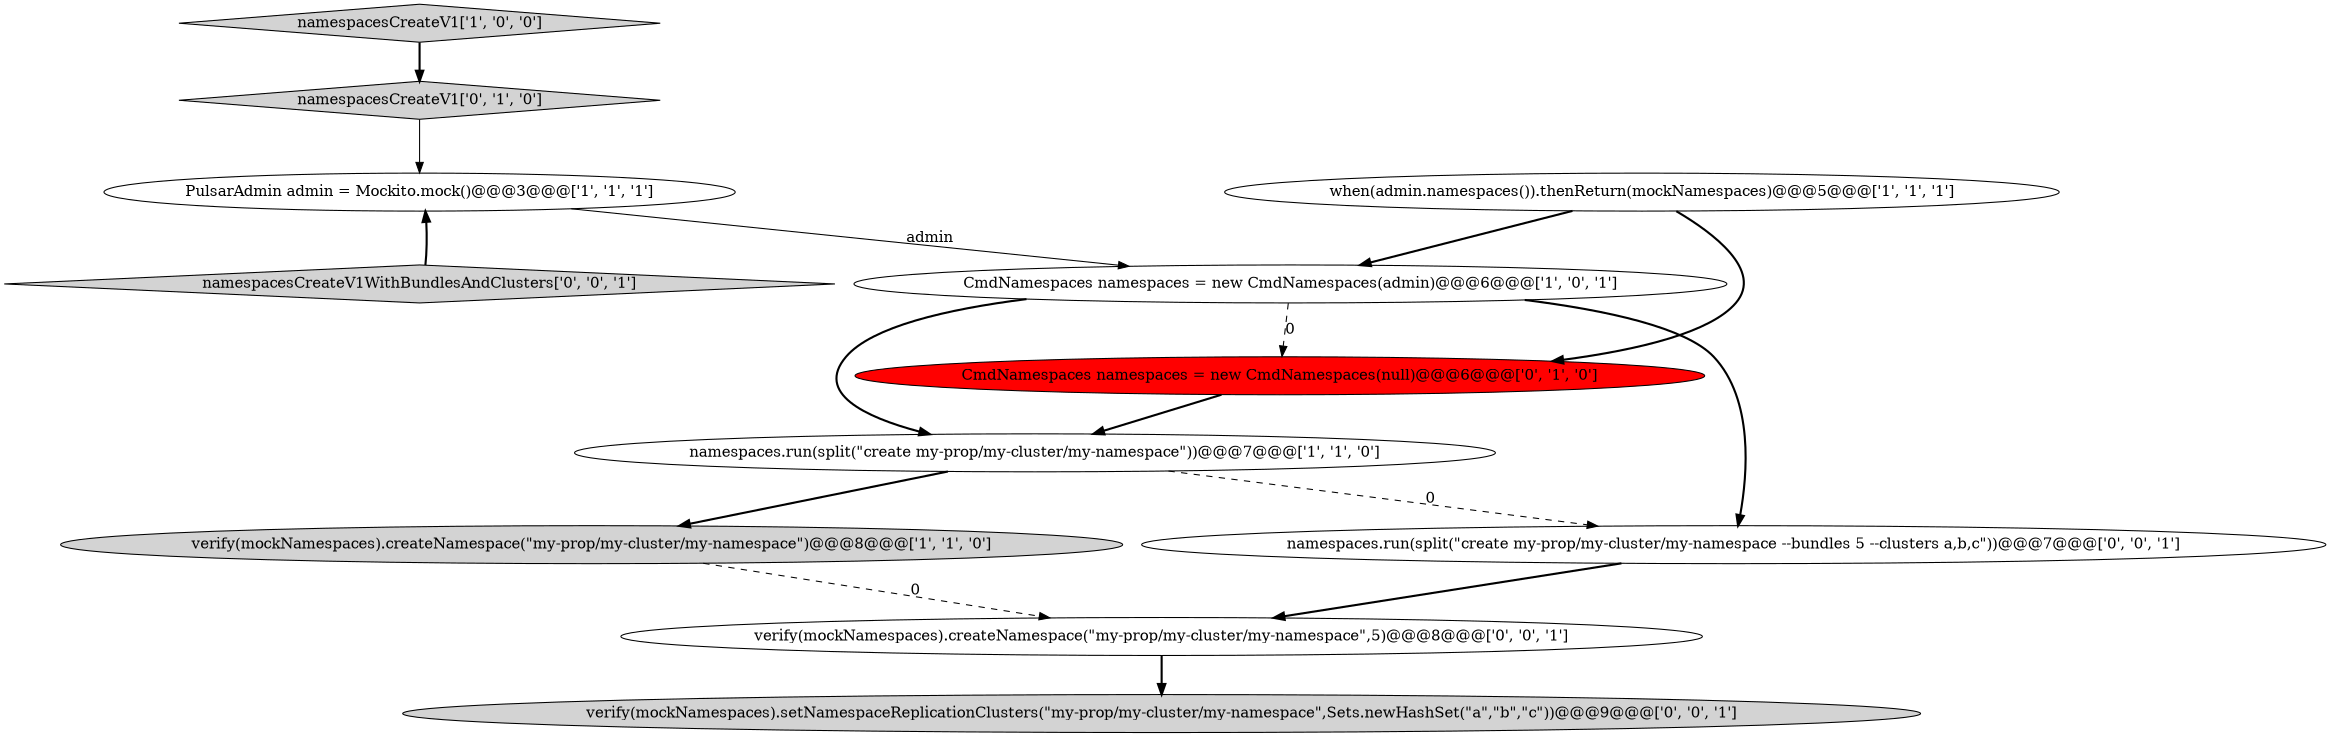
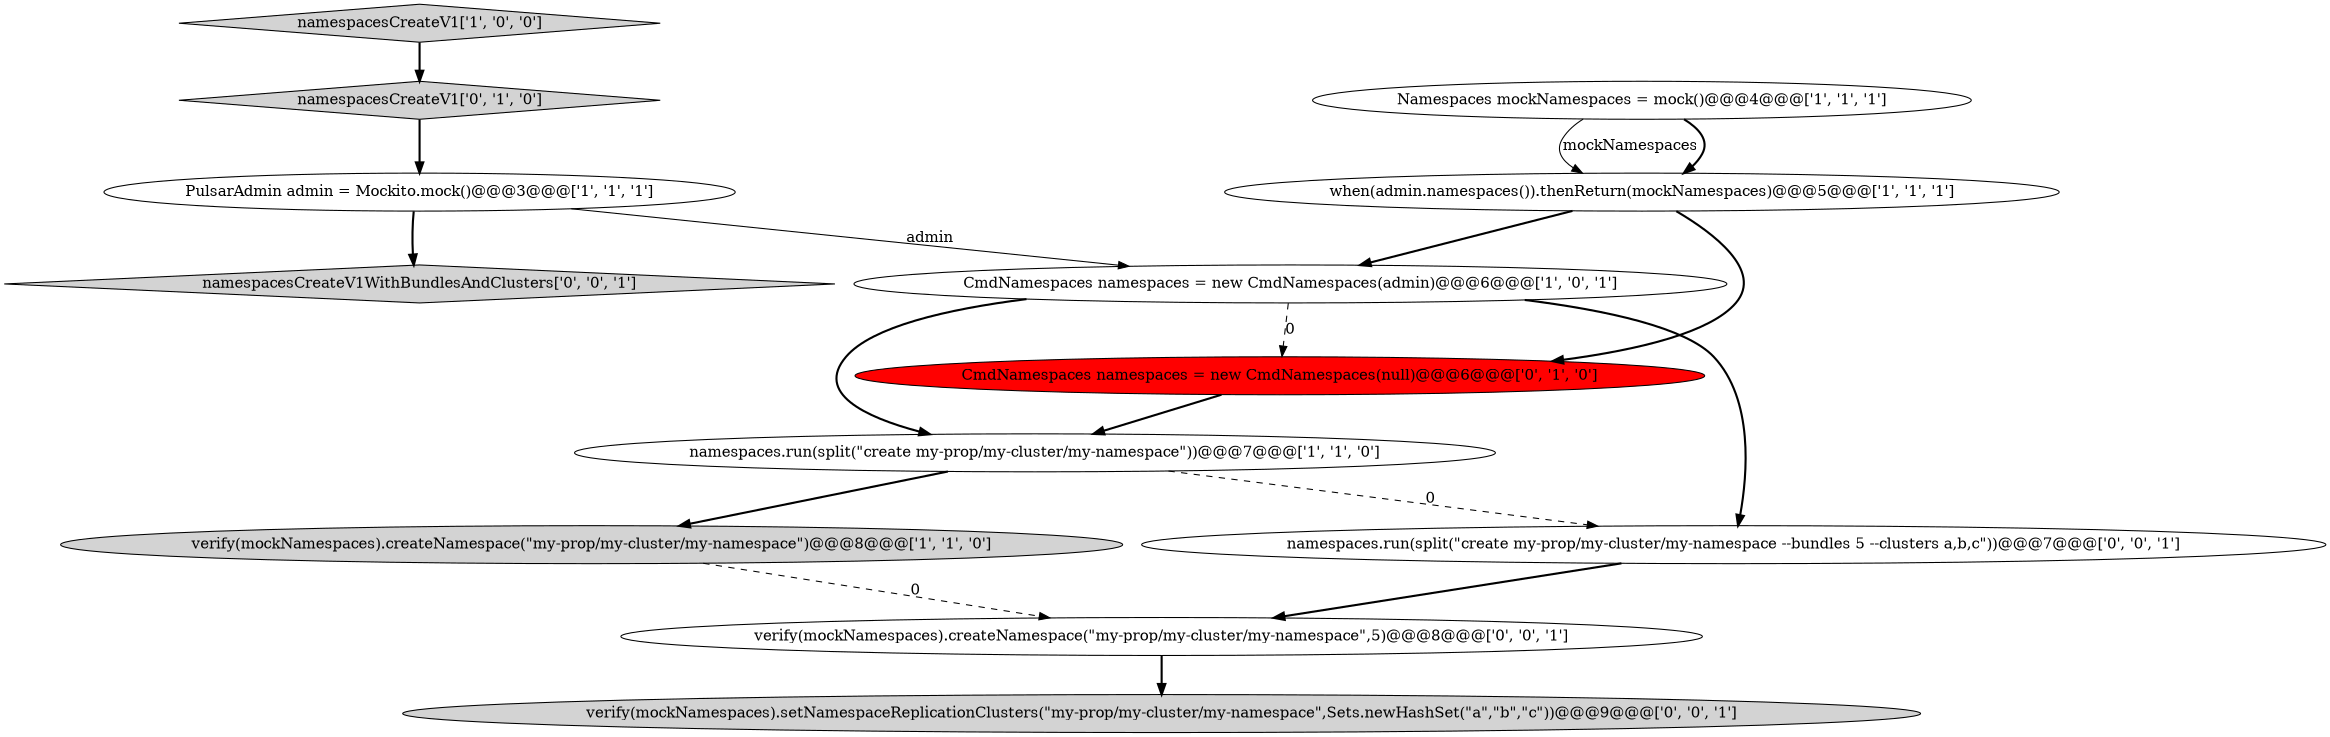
node "Namespaces mockNamespaces = mock()@@@4@@@['1', '1', '1']": added
edge "namespacesCreateV1['0', '1', '0']" -> "PulsarAdmin admin = Mockito.mock()@@@3@@@['1', '1', '1']": style solid -> bold
edge "namespacesCreateV1WithBundlesAndClusters['0', '0', '1']" -> "PulsarAdmin admin = Mockito.mock()@@@3@@@['1', '1', '1']": reversed
